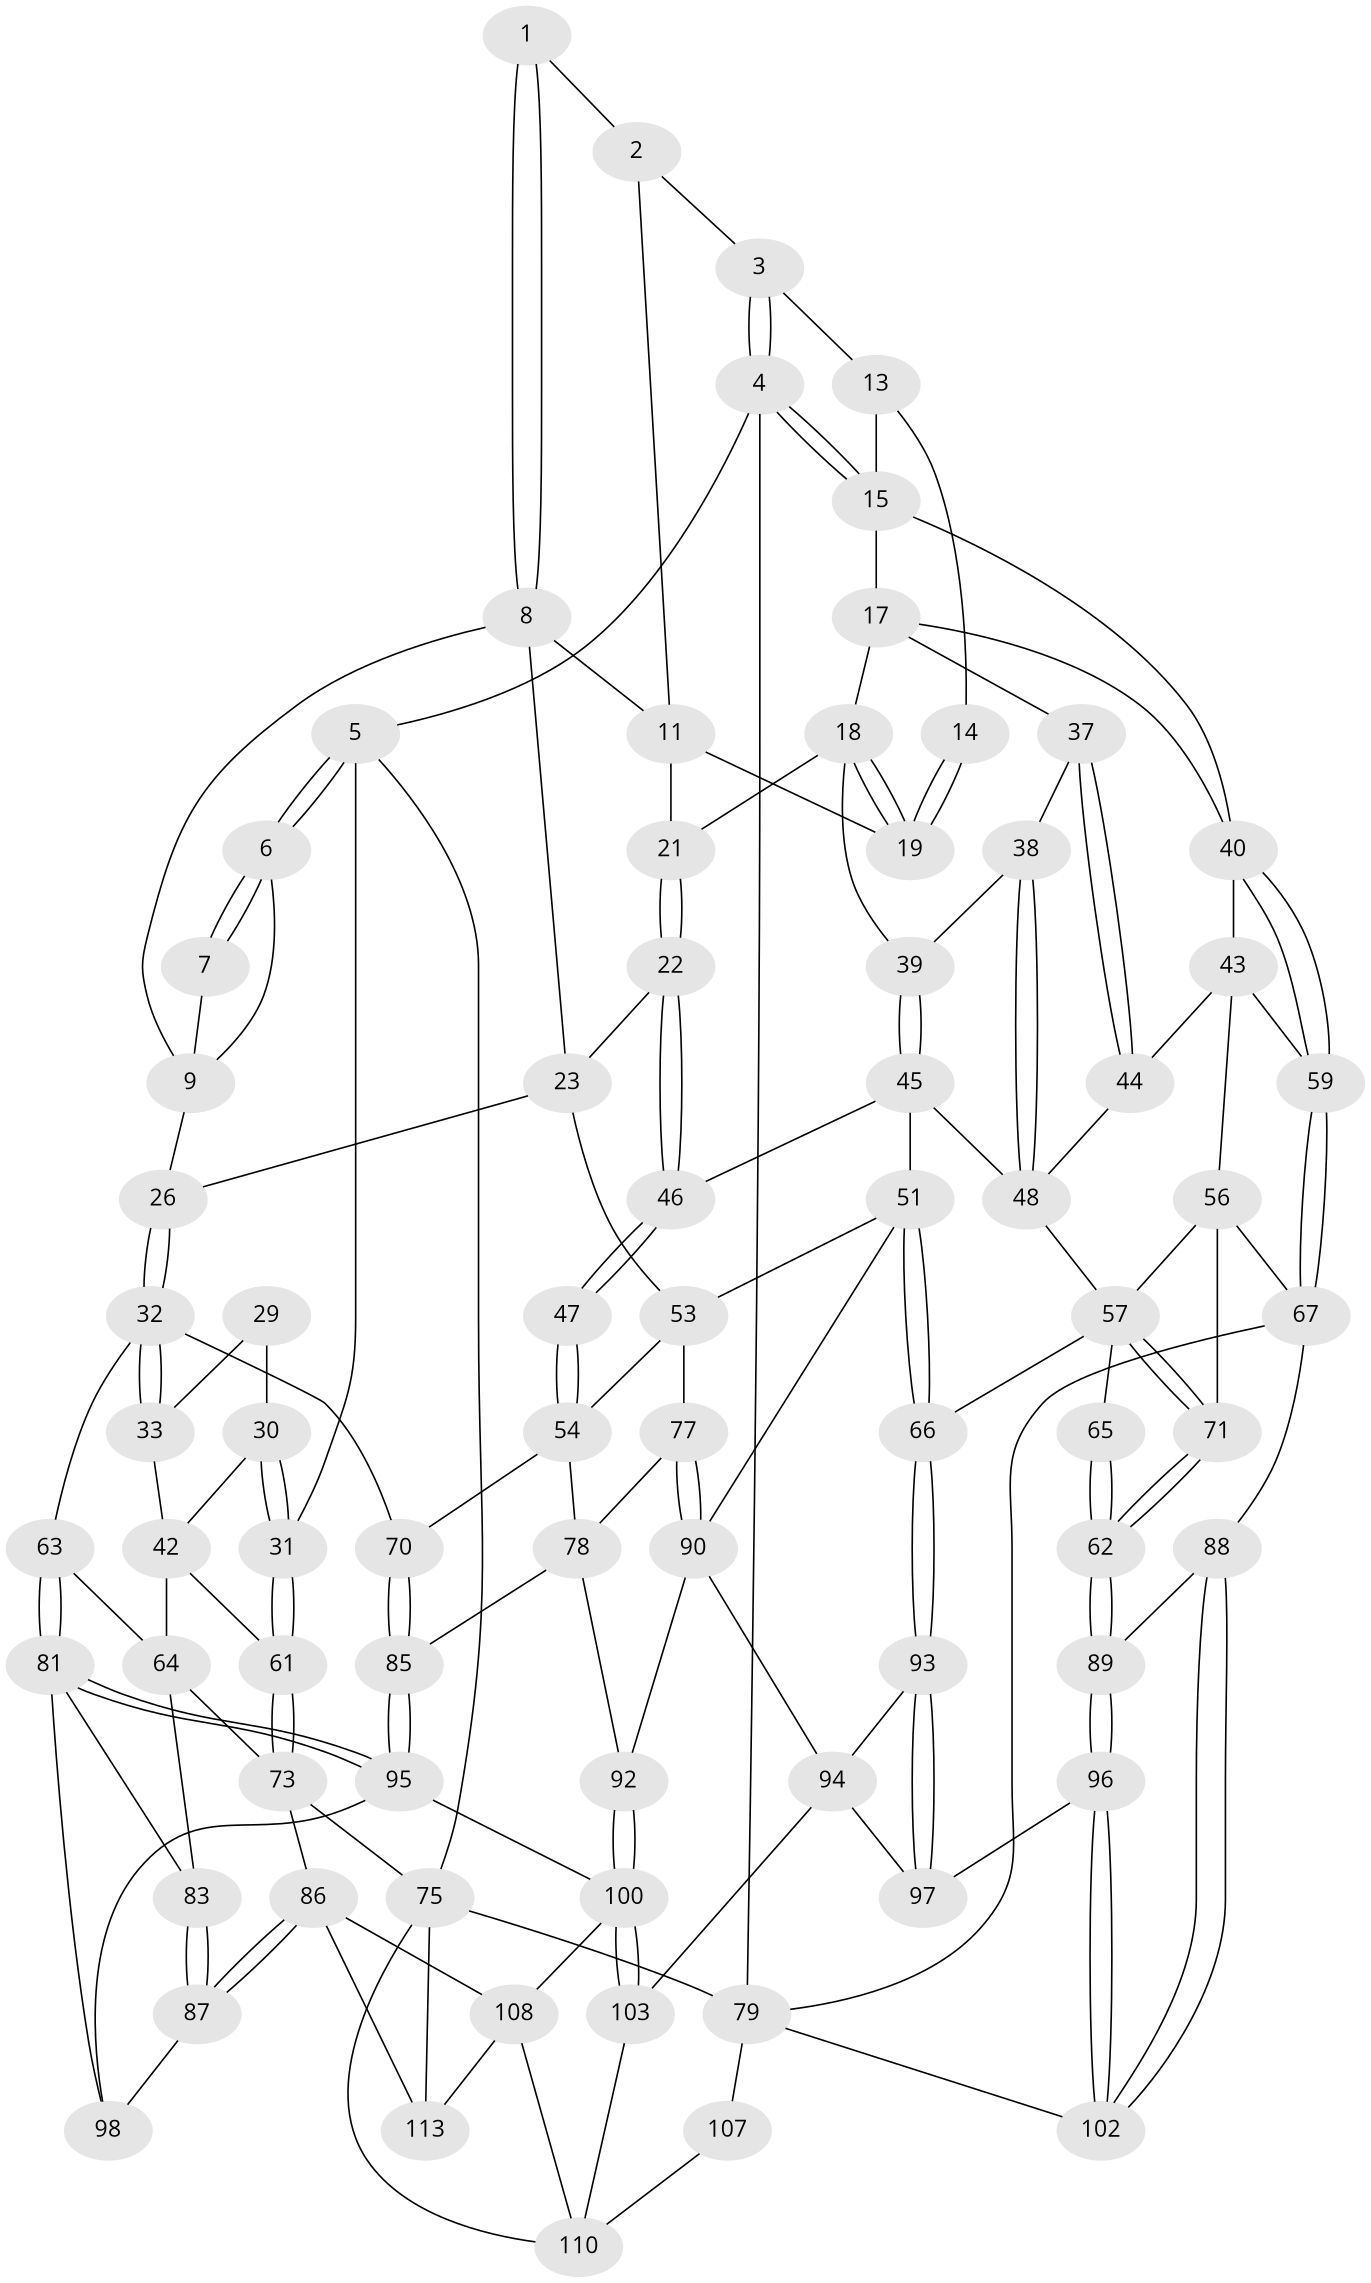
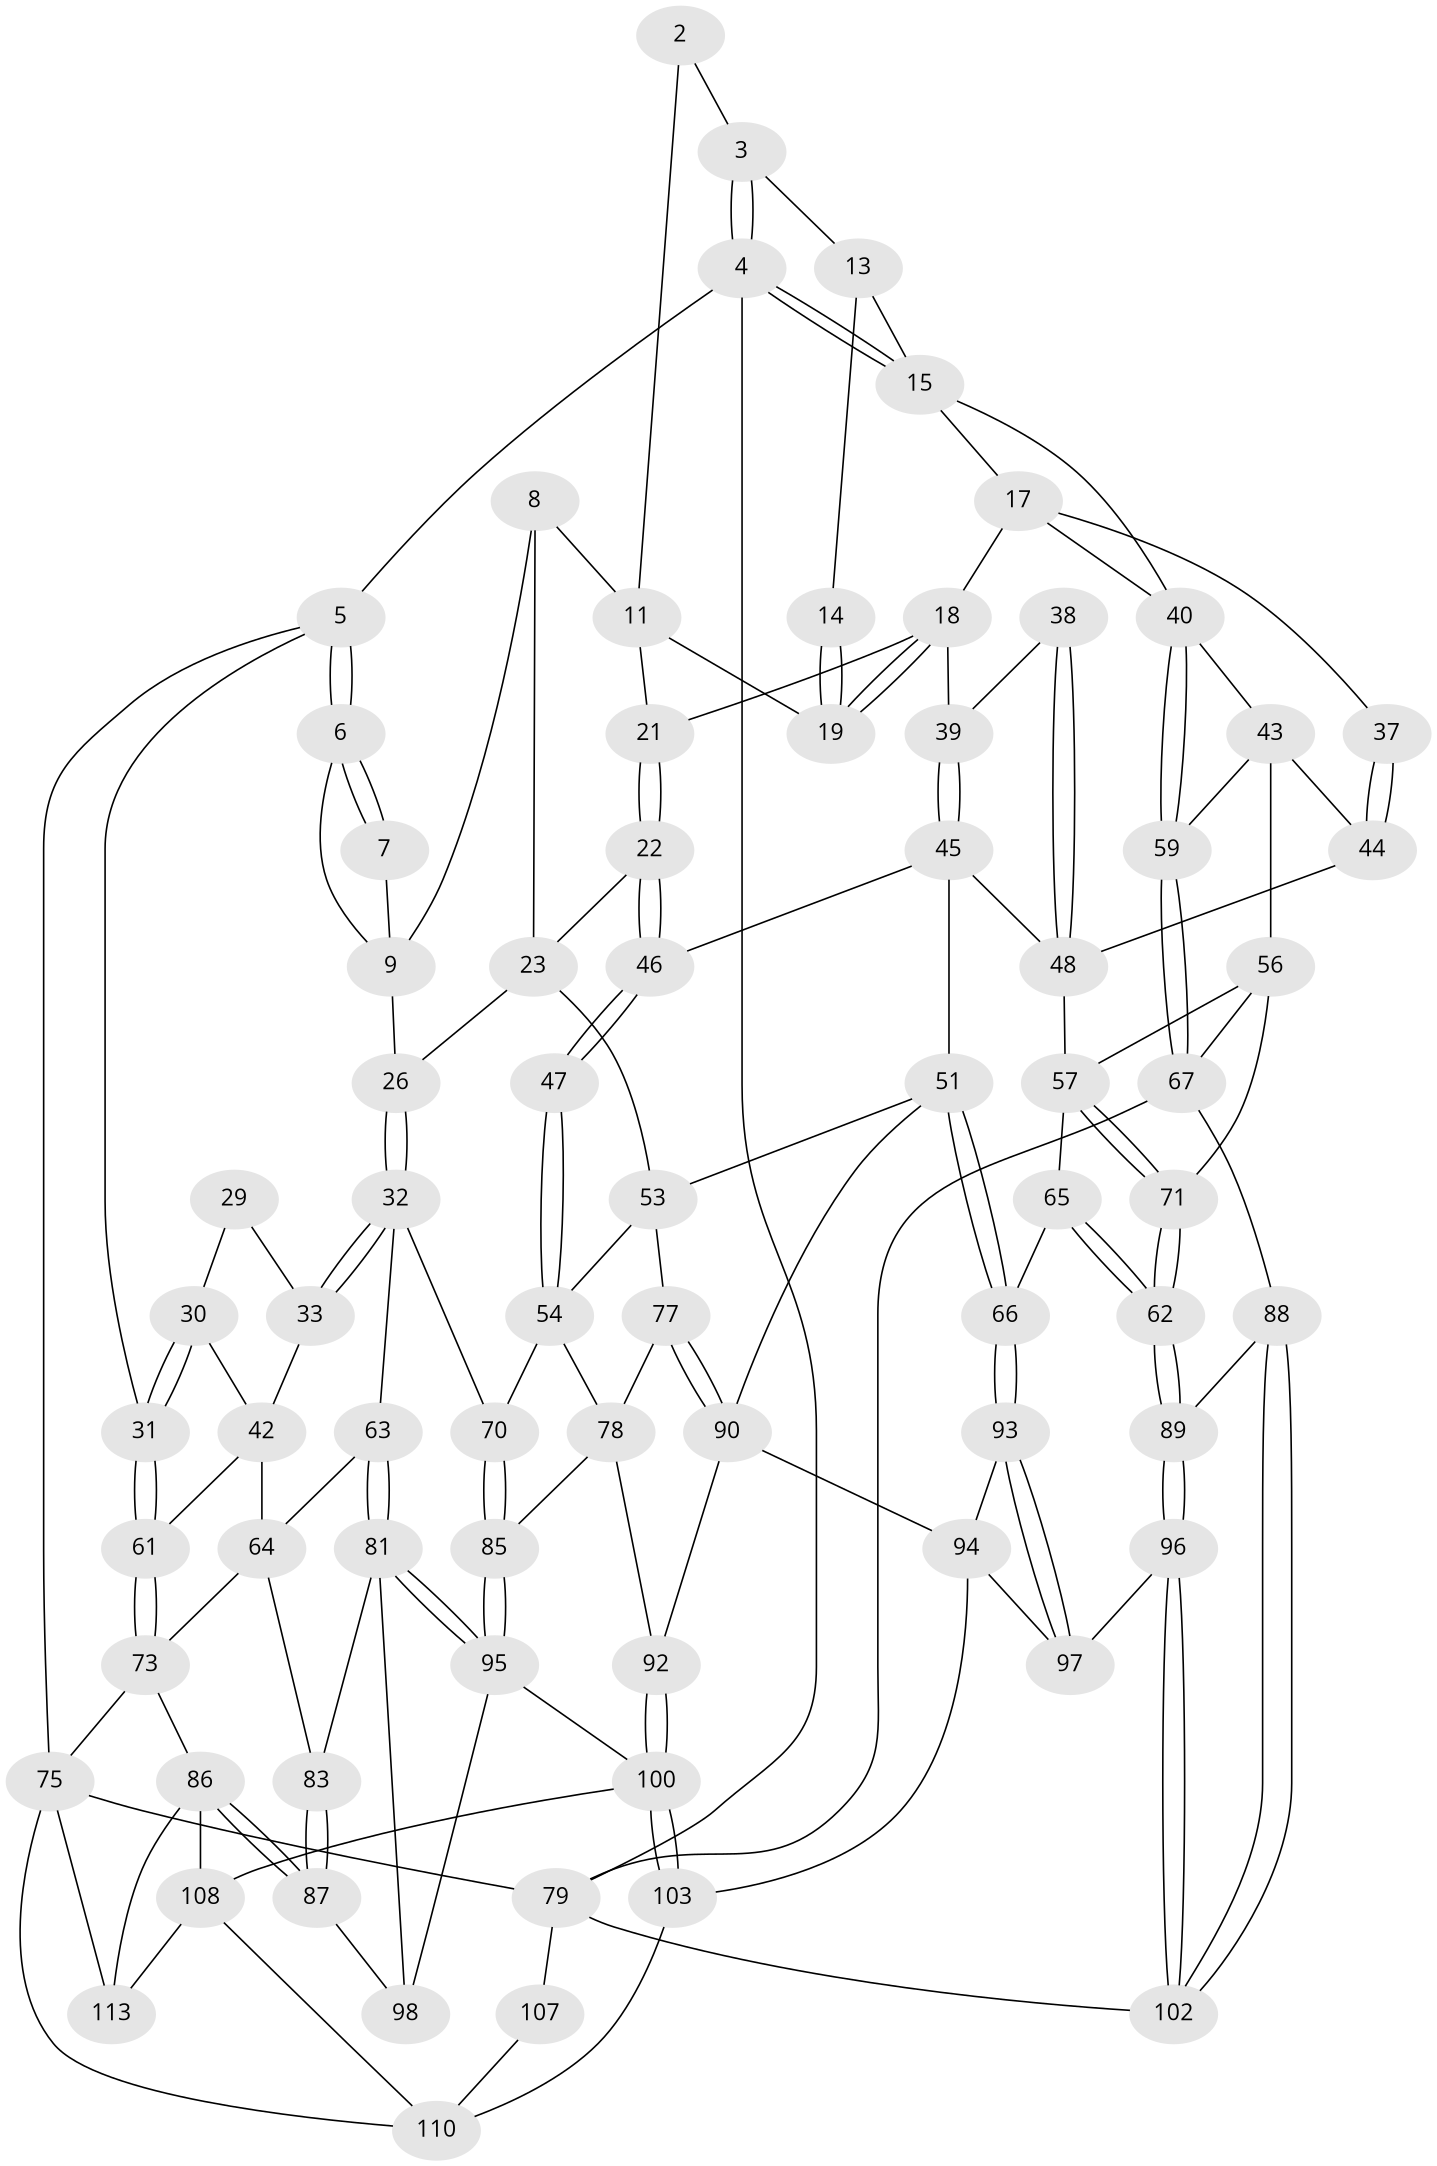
node "1": removed
edge "37" -- "38": removed
edge "57" -- "66": now "65" -- "66"
